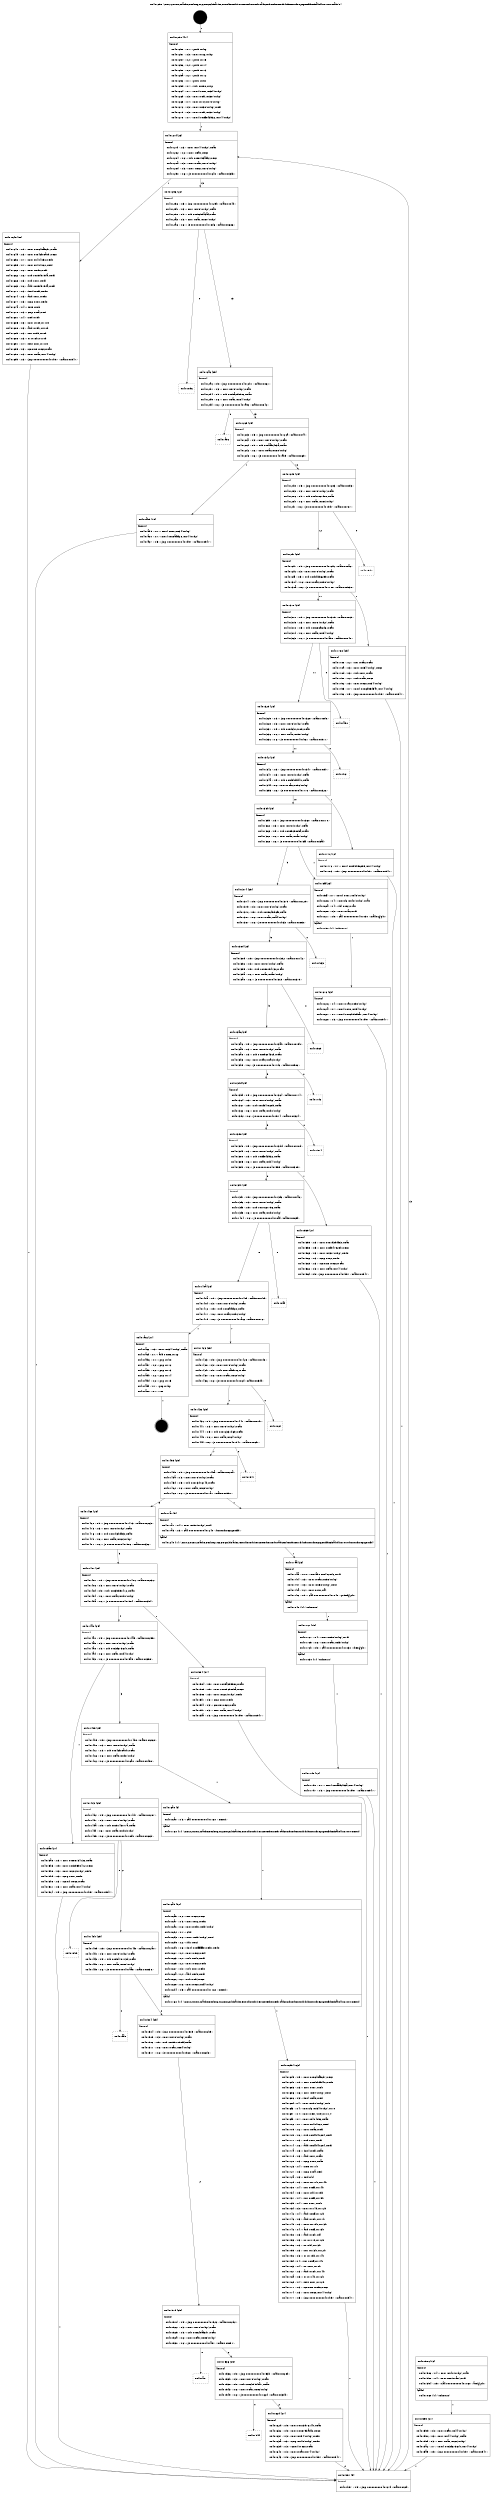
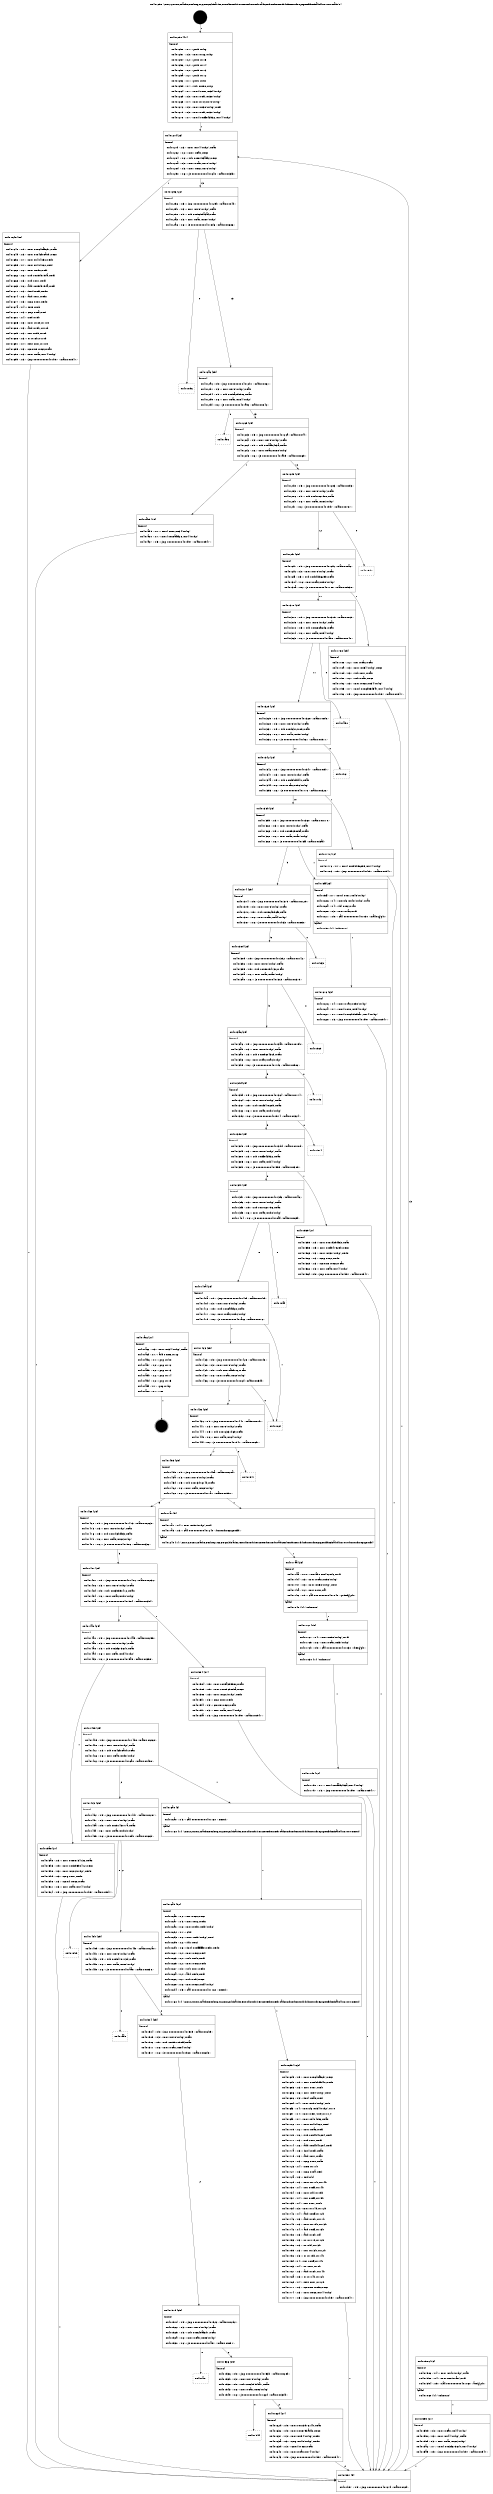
edge "0x40140a [25]" -> "0x401acc [21]": now "0x40140a [25]" -> "0x40182f"
edge "0x4014a0 [25]" -> "0x4014b9 [25]": removed, label "3"
